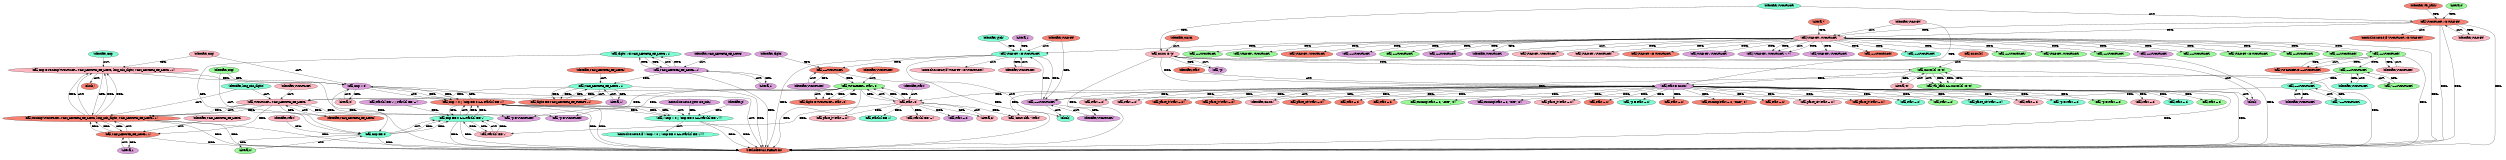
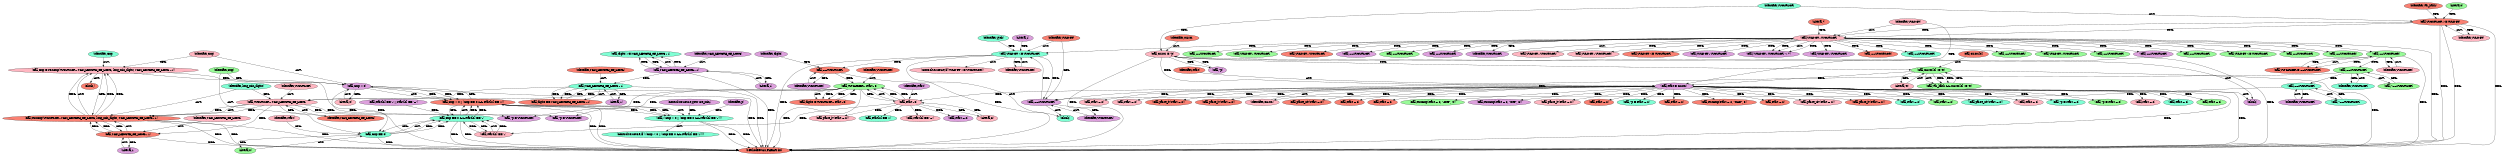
node "(ControlStructure,if (YYCURSOR >= YYLIMIT))": removed
edge "(Call,digits >= MAX_LENGTH_OF_LONG - 1)" -> "(Call,cmp == 0)": now "(Call,cmp == 0 && start[2] == '-')" -> "(Call,cmp == 0)"
edge "(Call,*p)" -> "(Call,cursor = *p)": label "AST: " -> "CFG: "
edge "(Identifier,long_min_digits)" -> "(Call,YYCURSOR - MAX_LENGTH_OF_LONG)": label "AST: " -> "CFG: "
node "(Call,digits == MAX_LENGTH_OF_PHPAPI - 1)": label "(Call,digits == MAX_LENGTH_OF_PHPAPI - 1)" -> "(Call,digits == MAX_LENGTH_OF_LONG - 1)"
edge "(Literal,3)" -> "(Call,start - 3)": label "AST: " -> "CFG: "
edge "(Call,cmp < 0)" -> "(MethodReturn,PHPAPI int)": label "AST: " -> "DDG: "
node "(Call,(const char *)start)": removed
